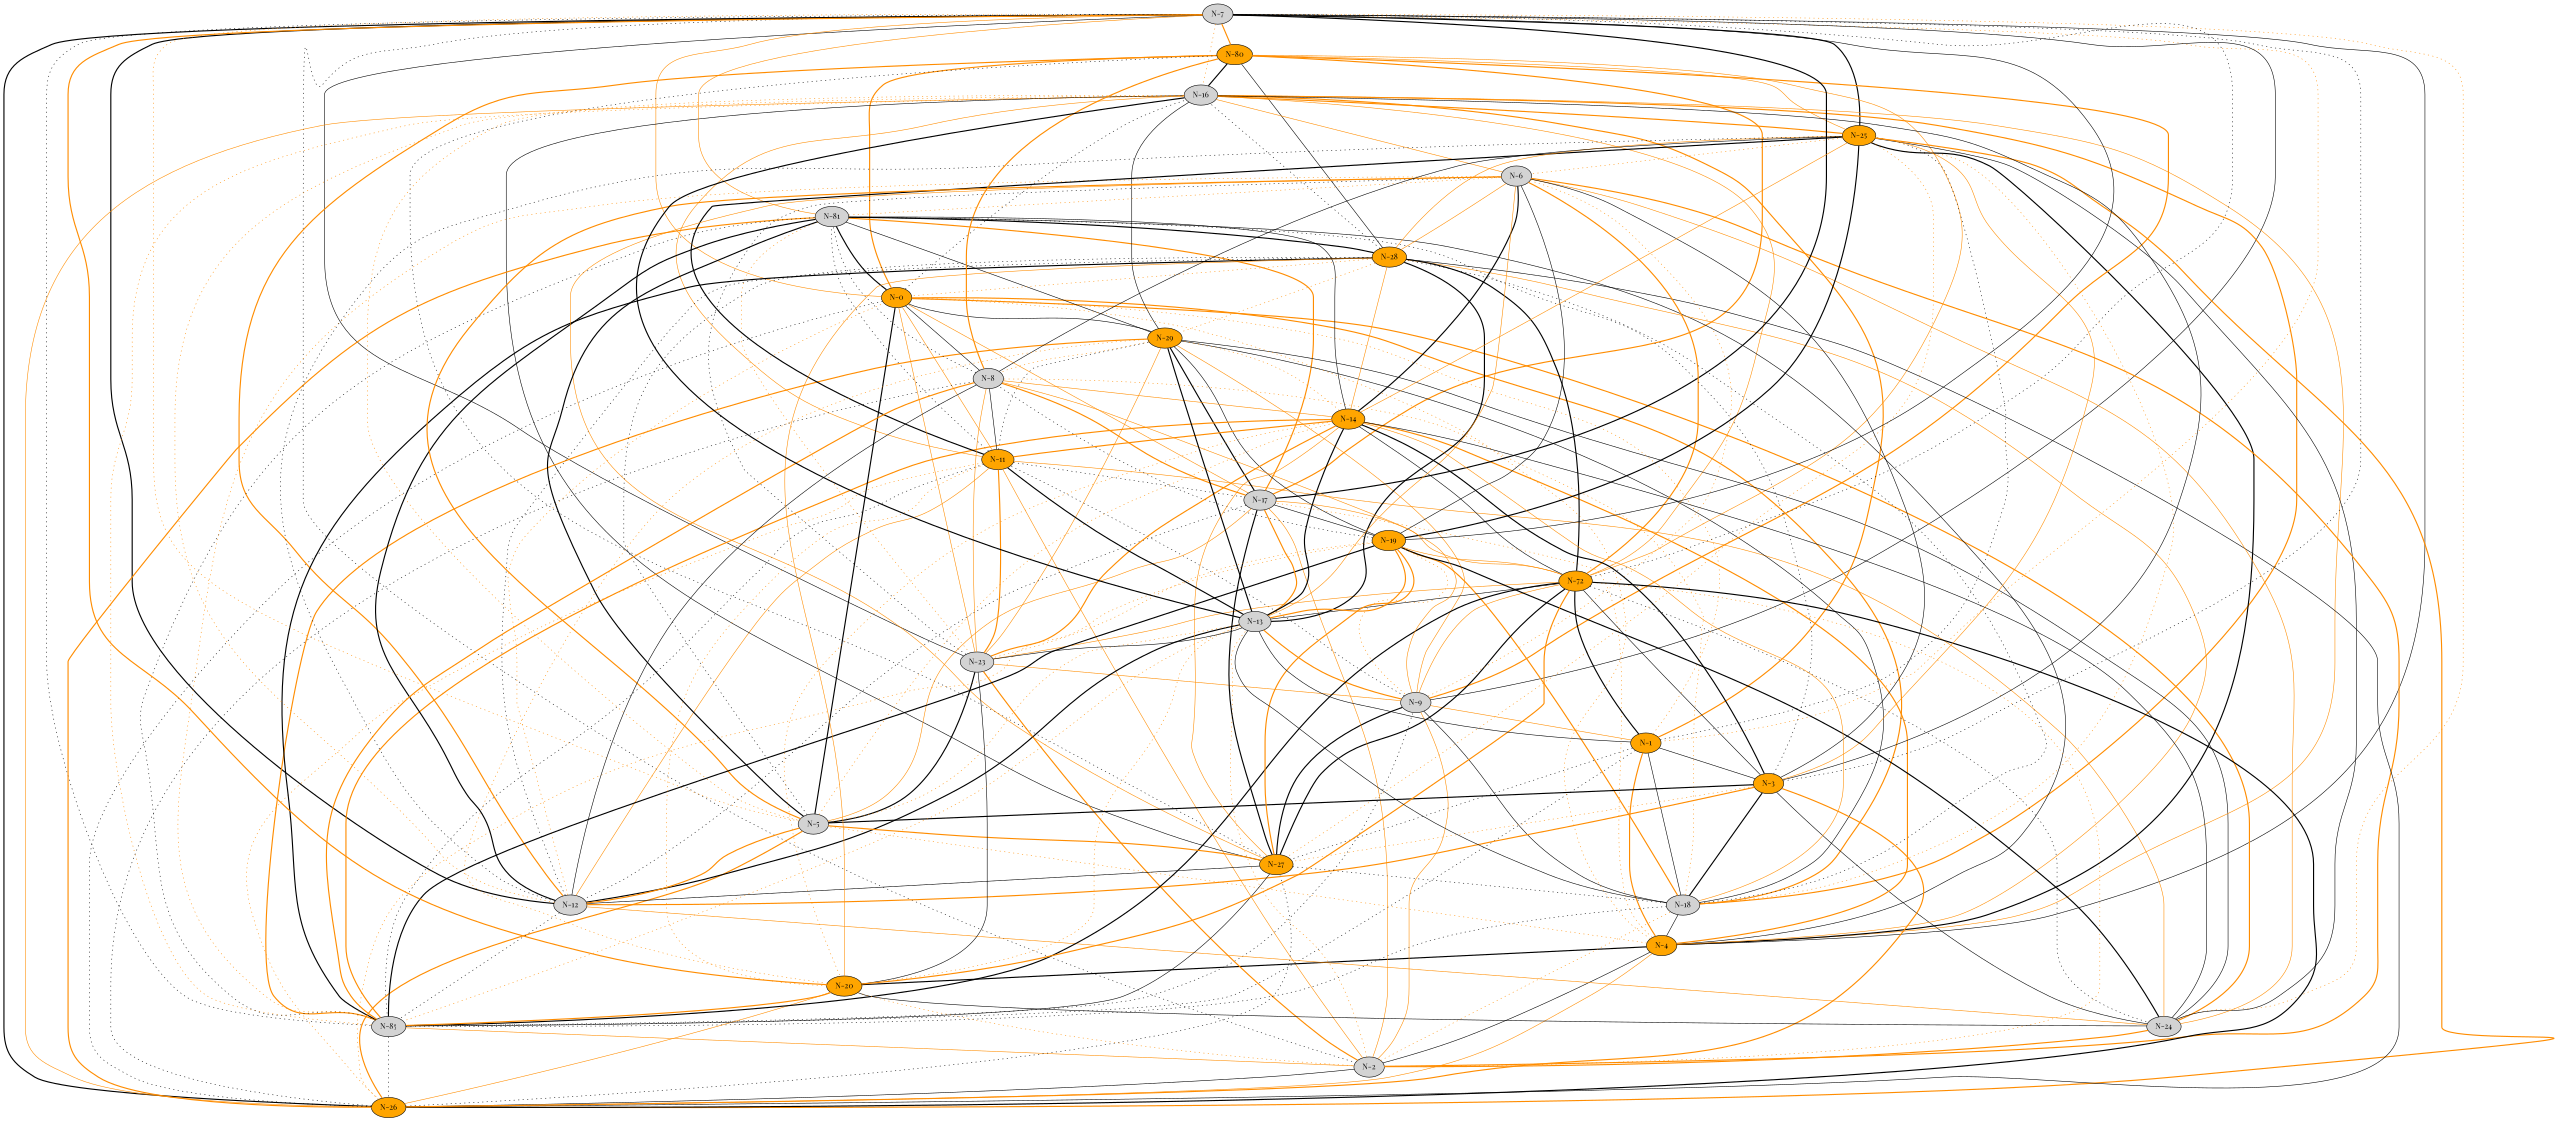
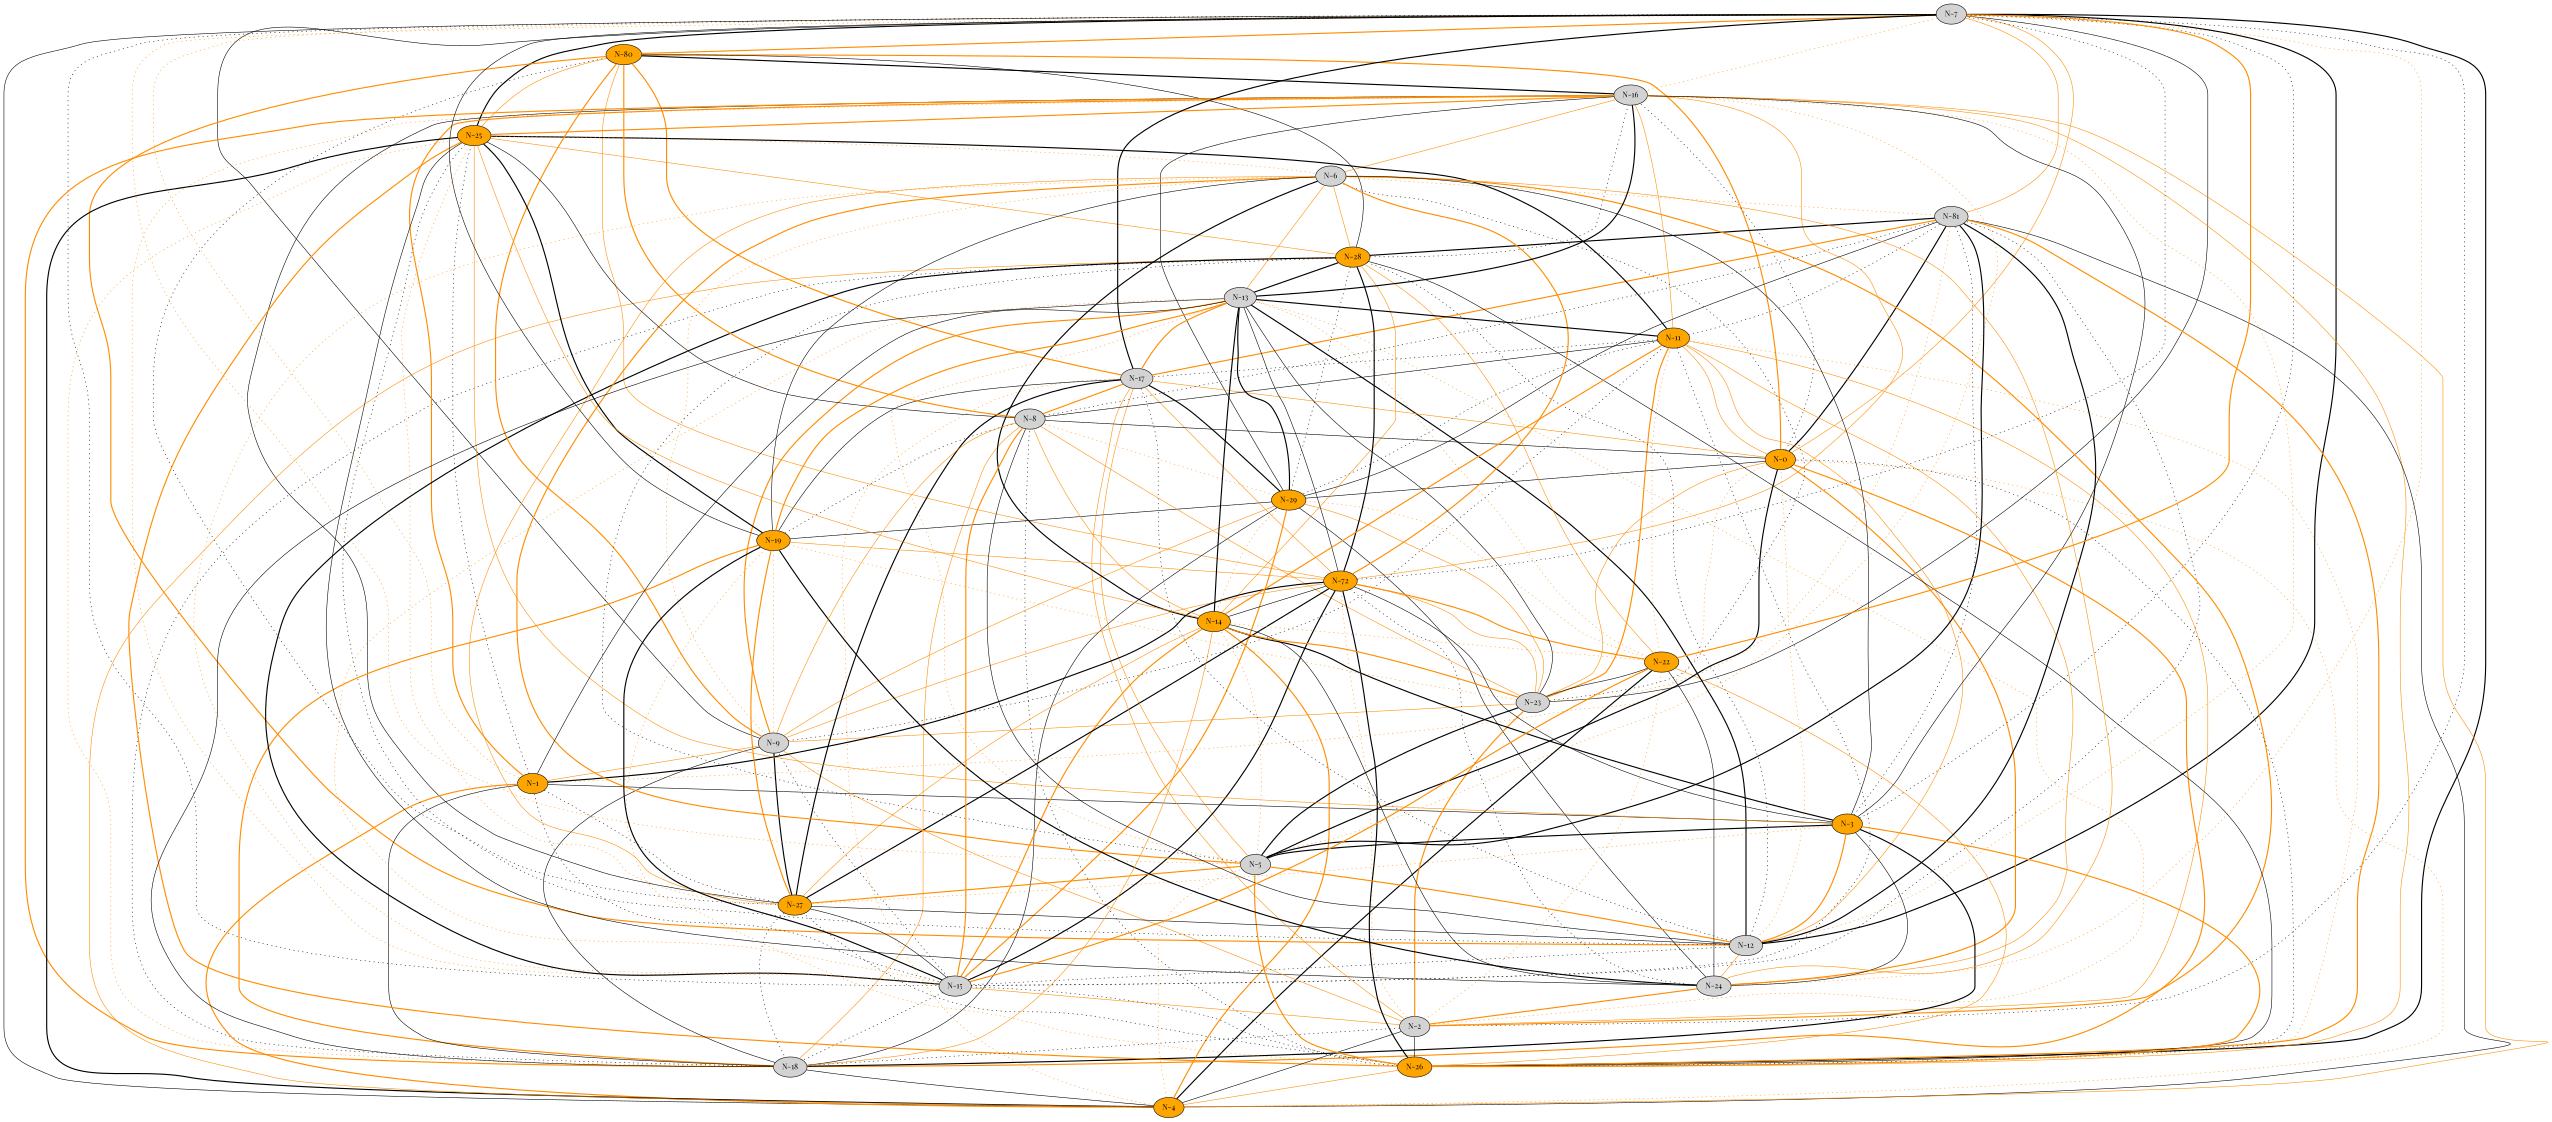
edge "N-81" -- "N-14": removed
edge "N-28" -- "N-0": removed
edge "N-28" -- "N-29": color darkorange -> black
edge "N-8" -- "N-18": style dotted -> solid
node "N-20": label "N-20" -> "N-22"
edge "N-18" -- "N-2": color darkorange -> black
node "N-85": label "N-85" -> "N-15"
